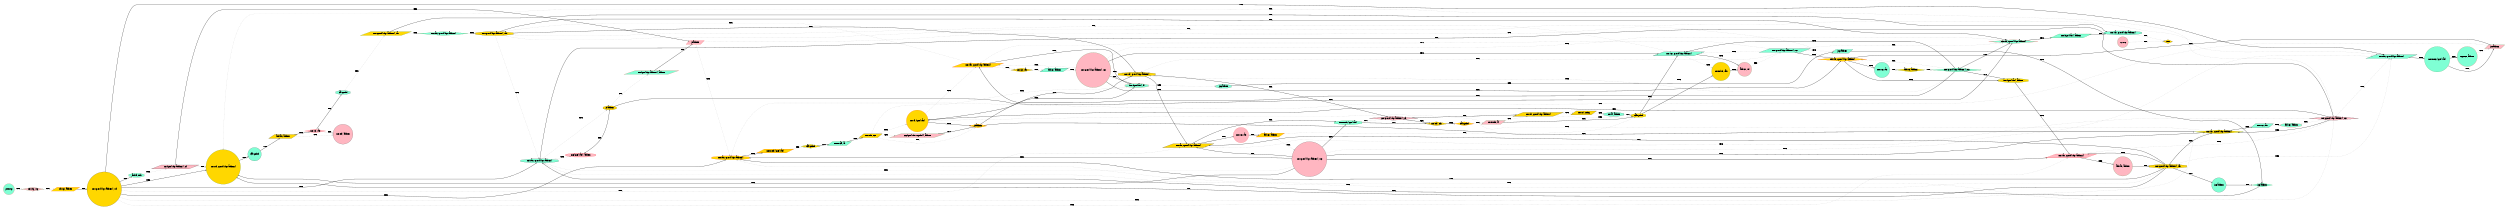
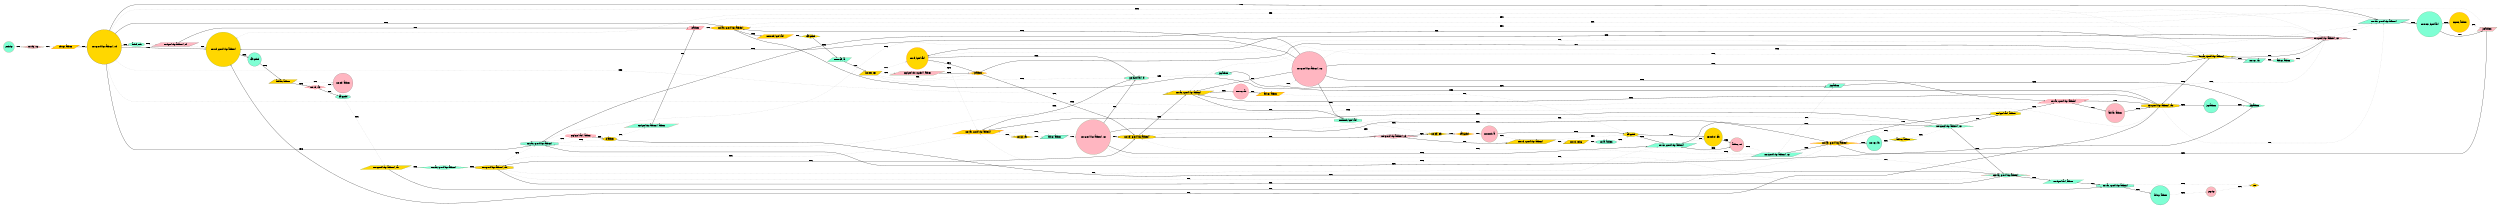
node "pop cmp": label "pop cmp" -> "pop rbp"
node "cmp ecx , address": fillcolor aquamarine -> gold
node "movzx edx , al": shape parallelogram -> circle
edge "movsx edx , byte [ rax ]" -> "mov edi , edx": style bold -> dotted
node "add rsp , address": added
